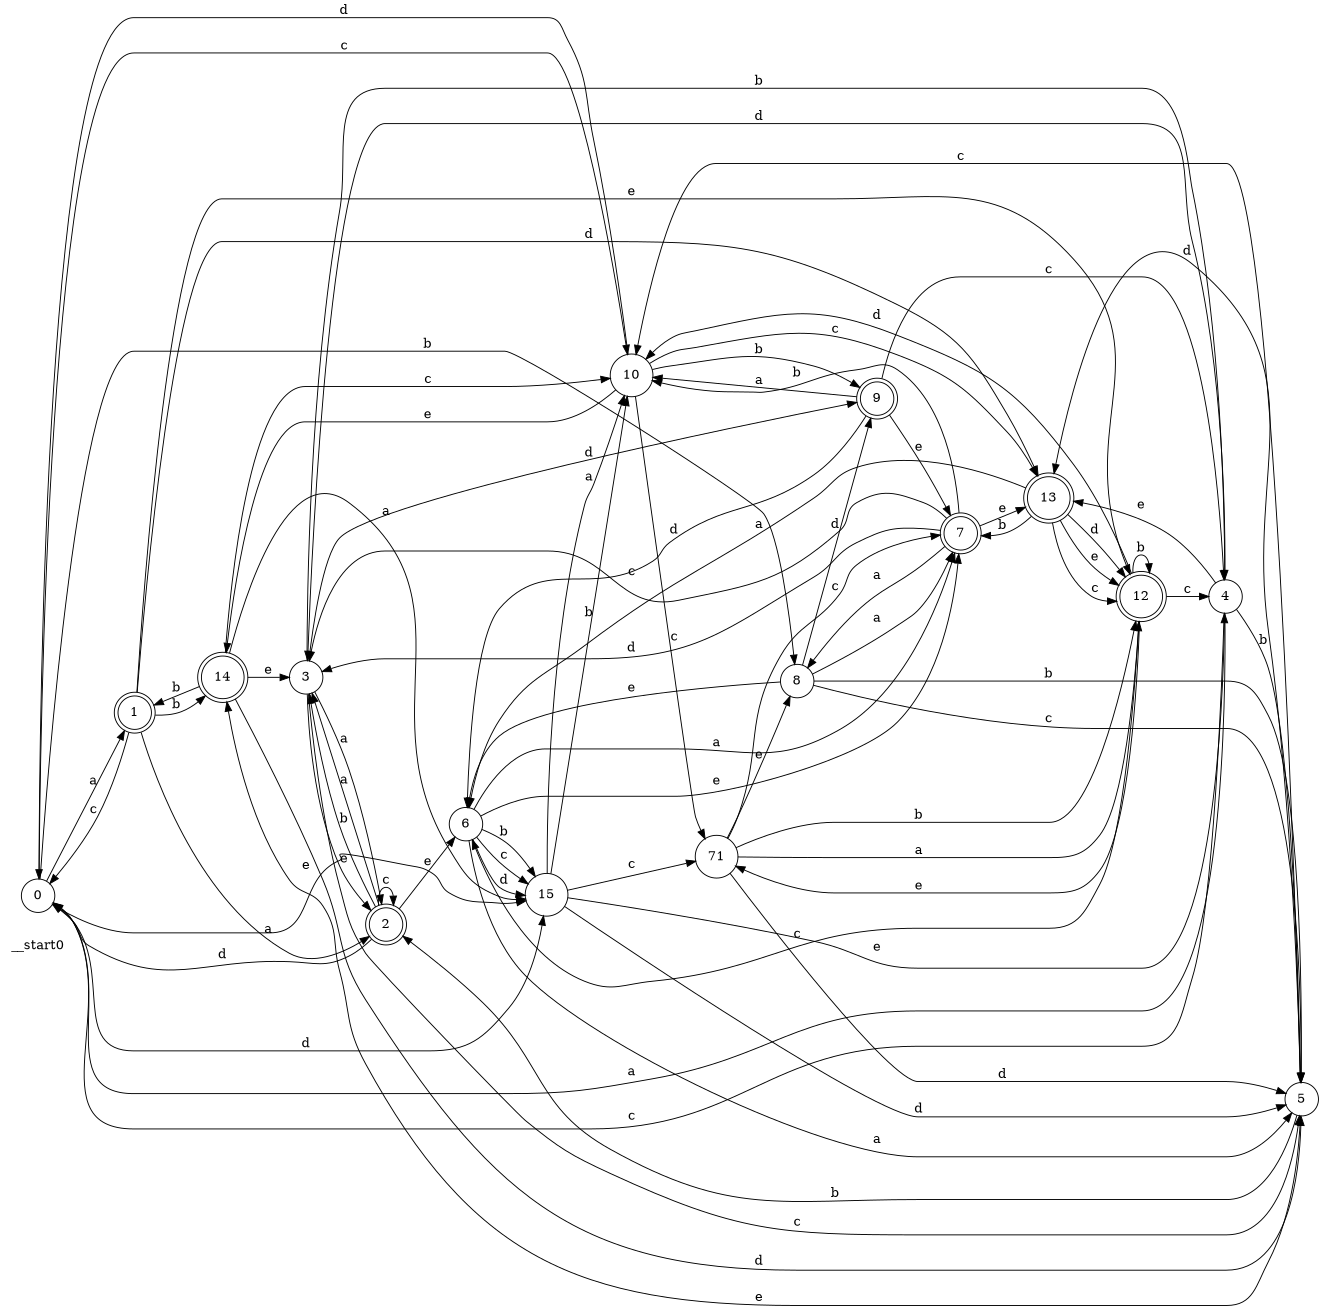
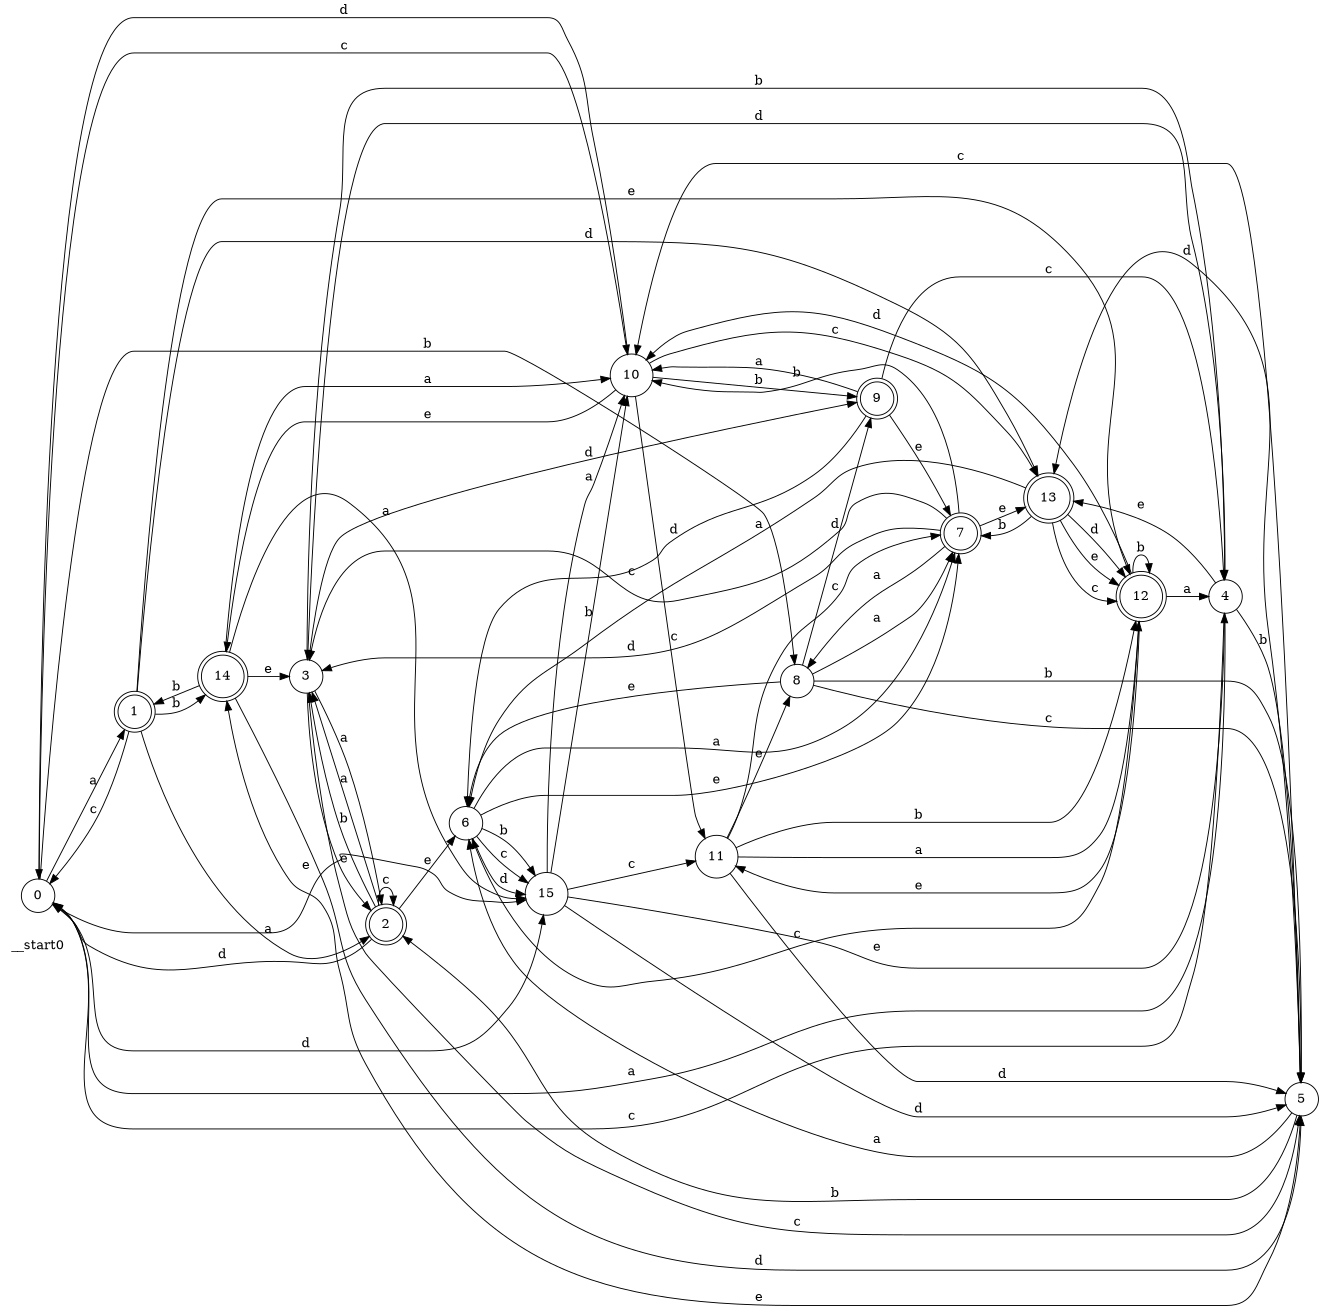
edge "14" -> "10": label "c" -> "a"
edge "12" -> "4": label "c" -> "a"
node "71": label "71" -> "11"
edge "6" -> "5": reversed
